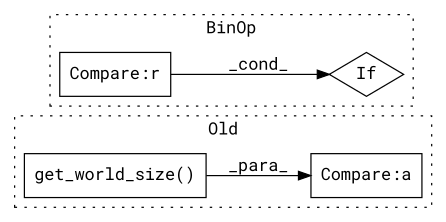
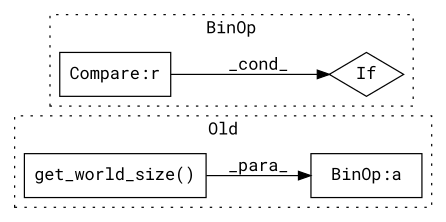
node "Compare:a": label "Compare:a" -> "BinOp:a"
